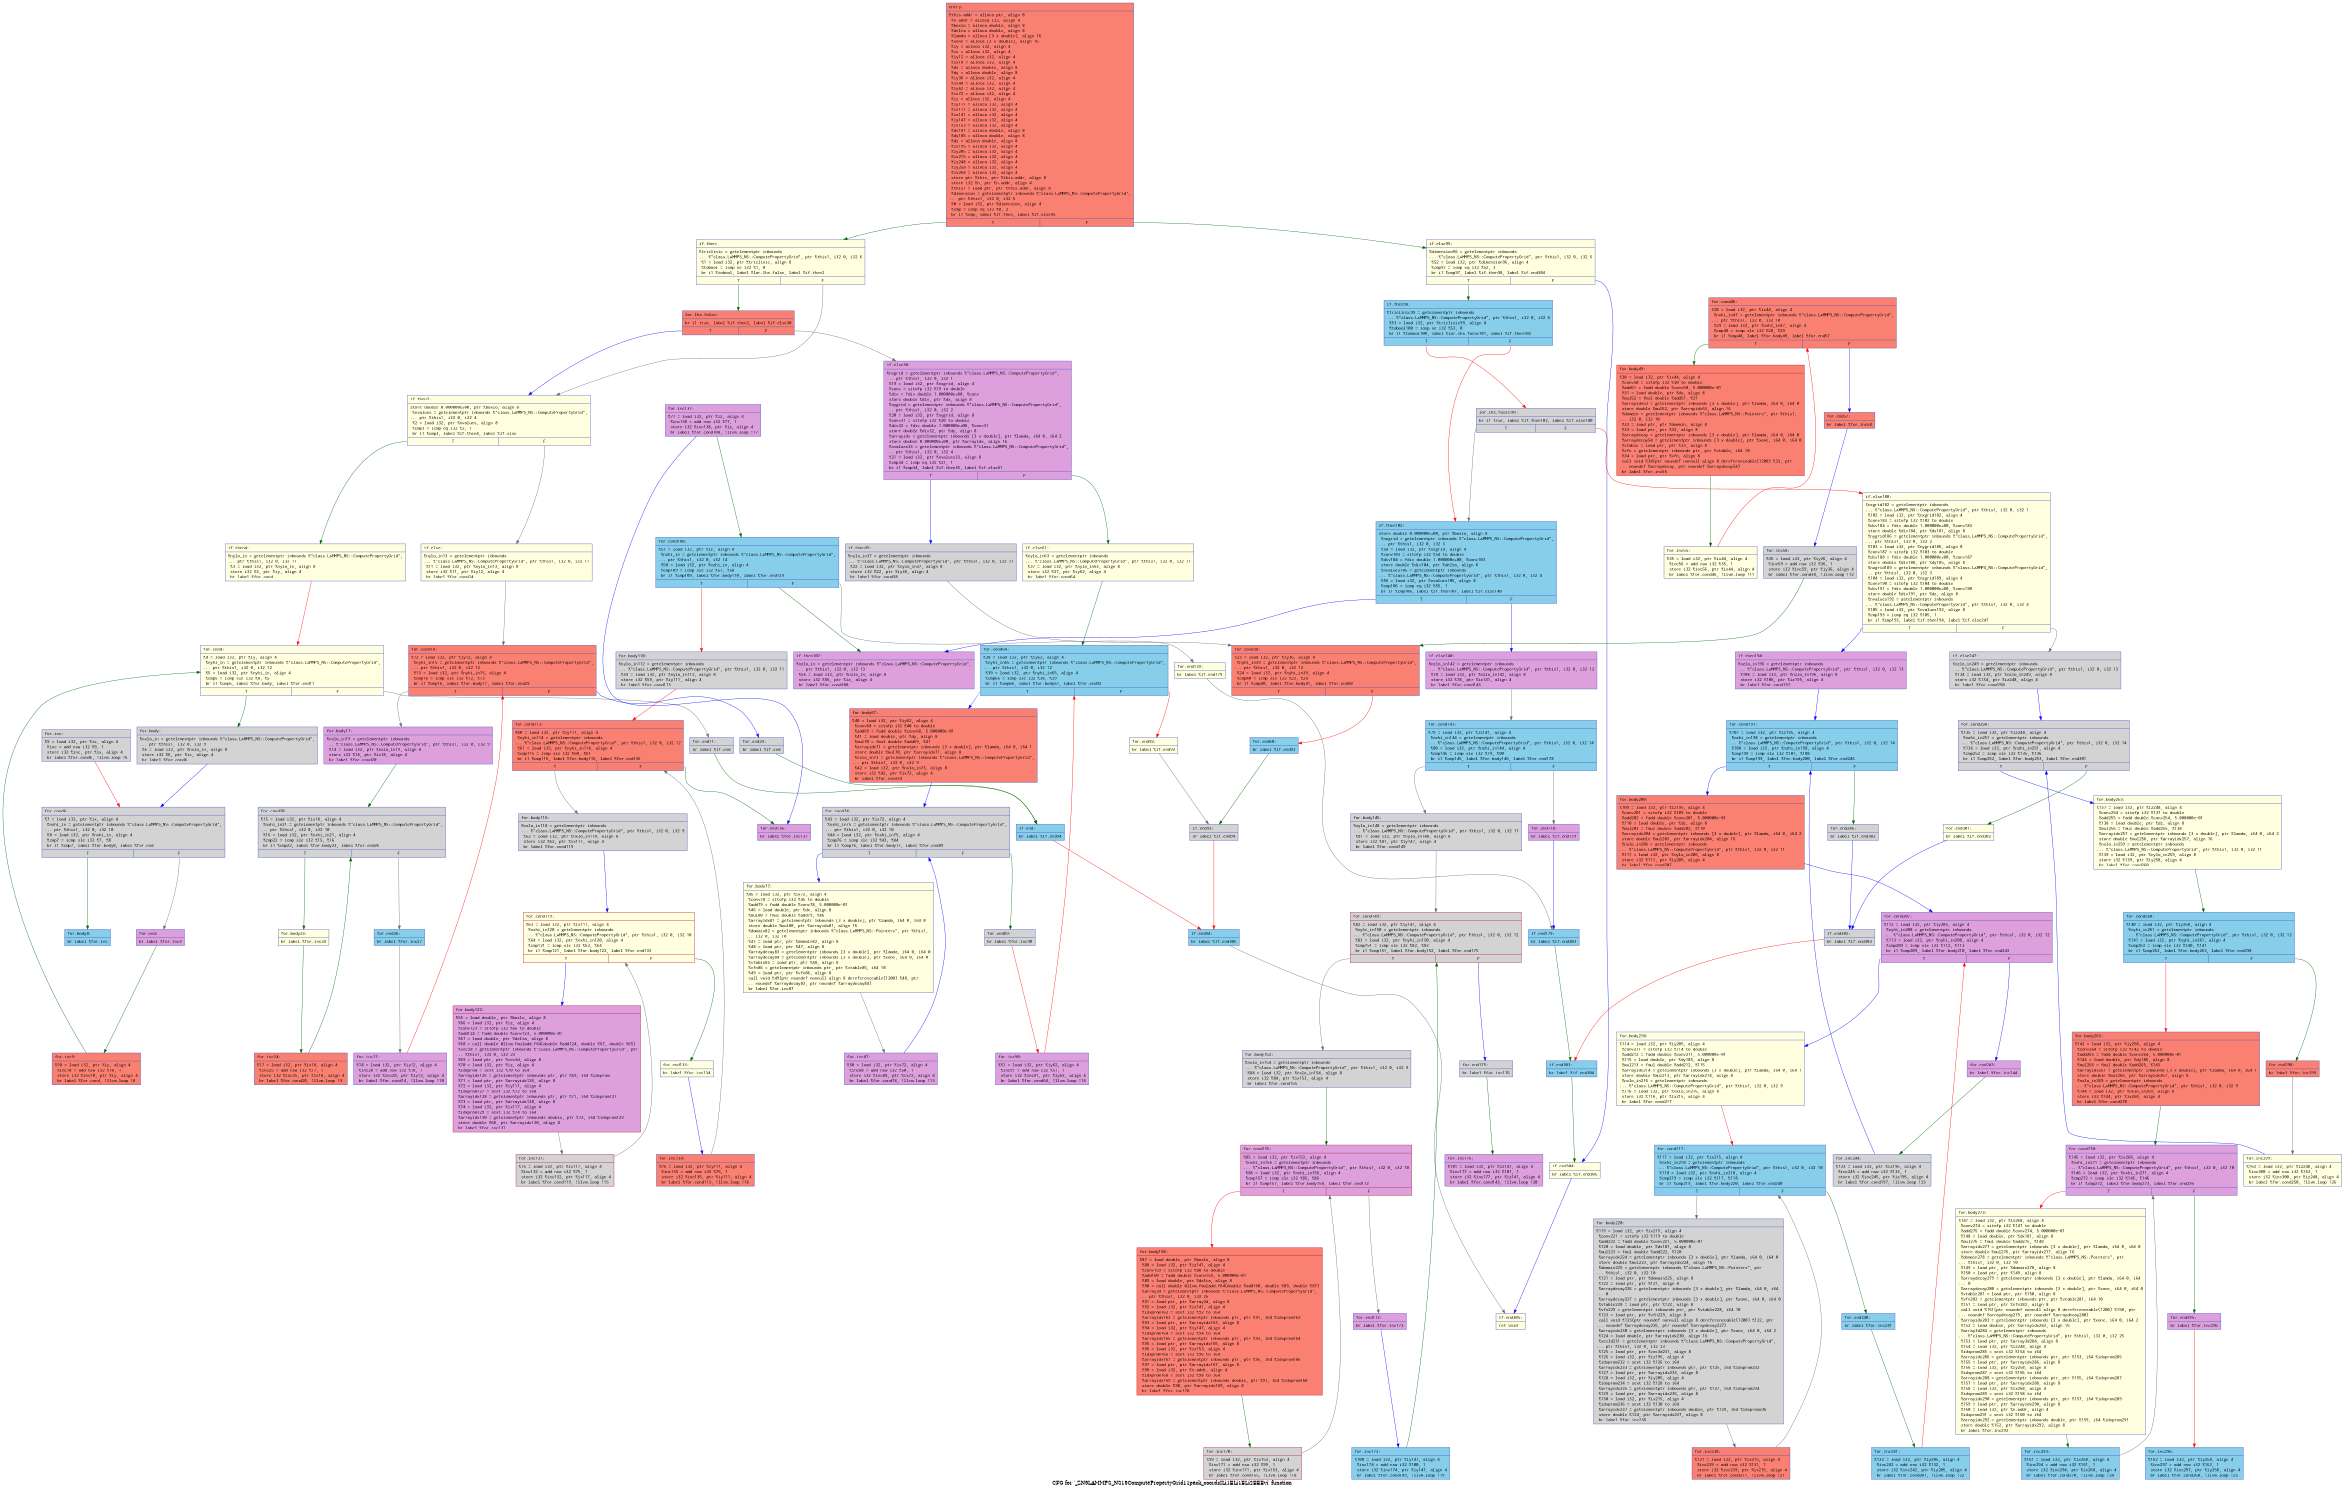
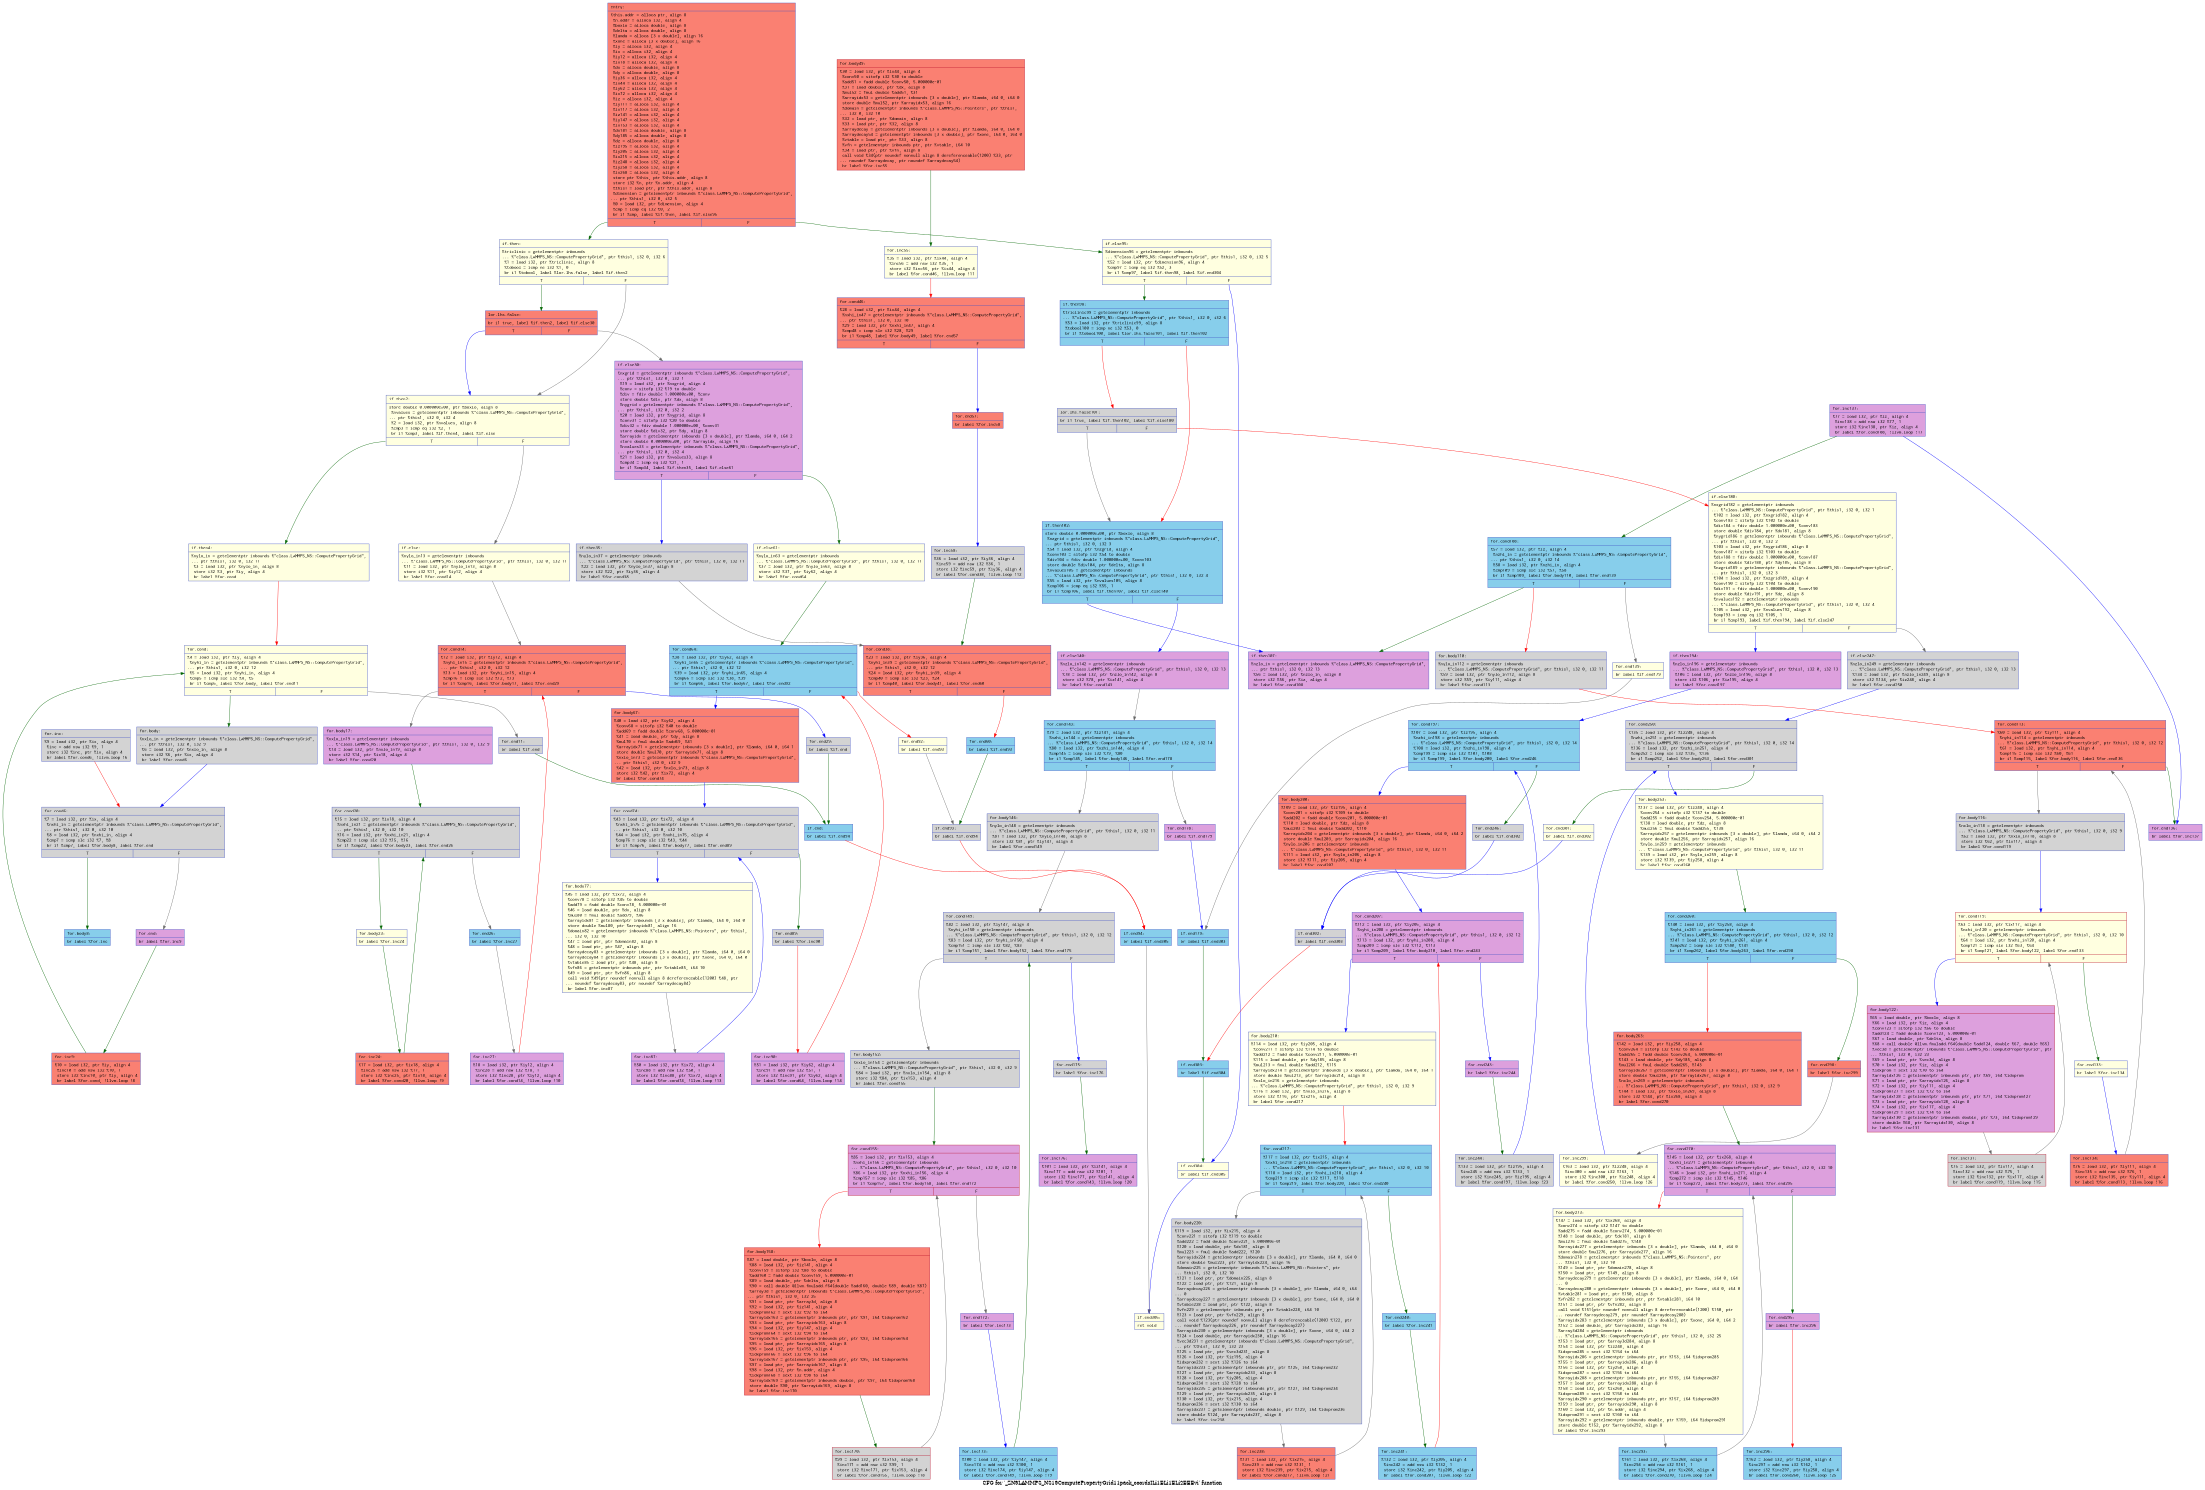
edge "for.cond46:" -> "for.body49:": removed
node "for.cond149:": color #b70d28ff -> #3d50c3ff
edge "for.body273:" -> "for.inc293:": color darkgreen -> gray40
